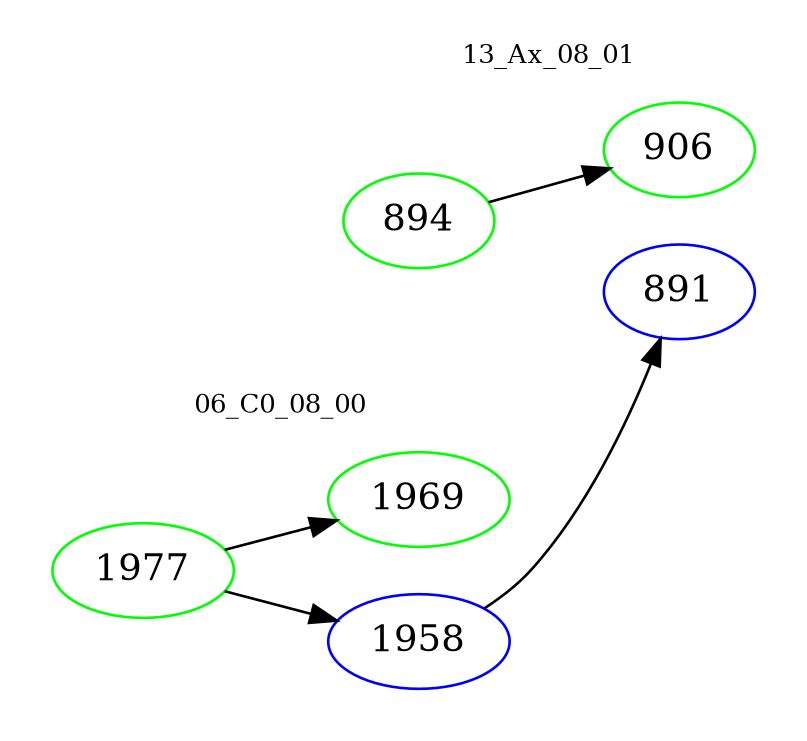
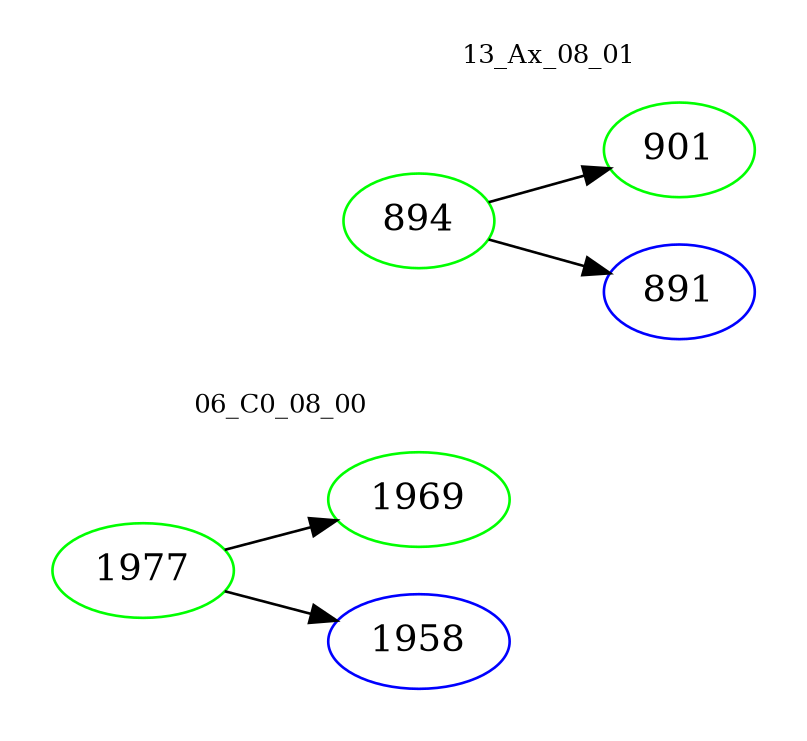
node "906": label "906" -> "901"
edge "1958" -> "891": now "894" -> "891"
